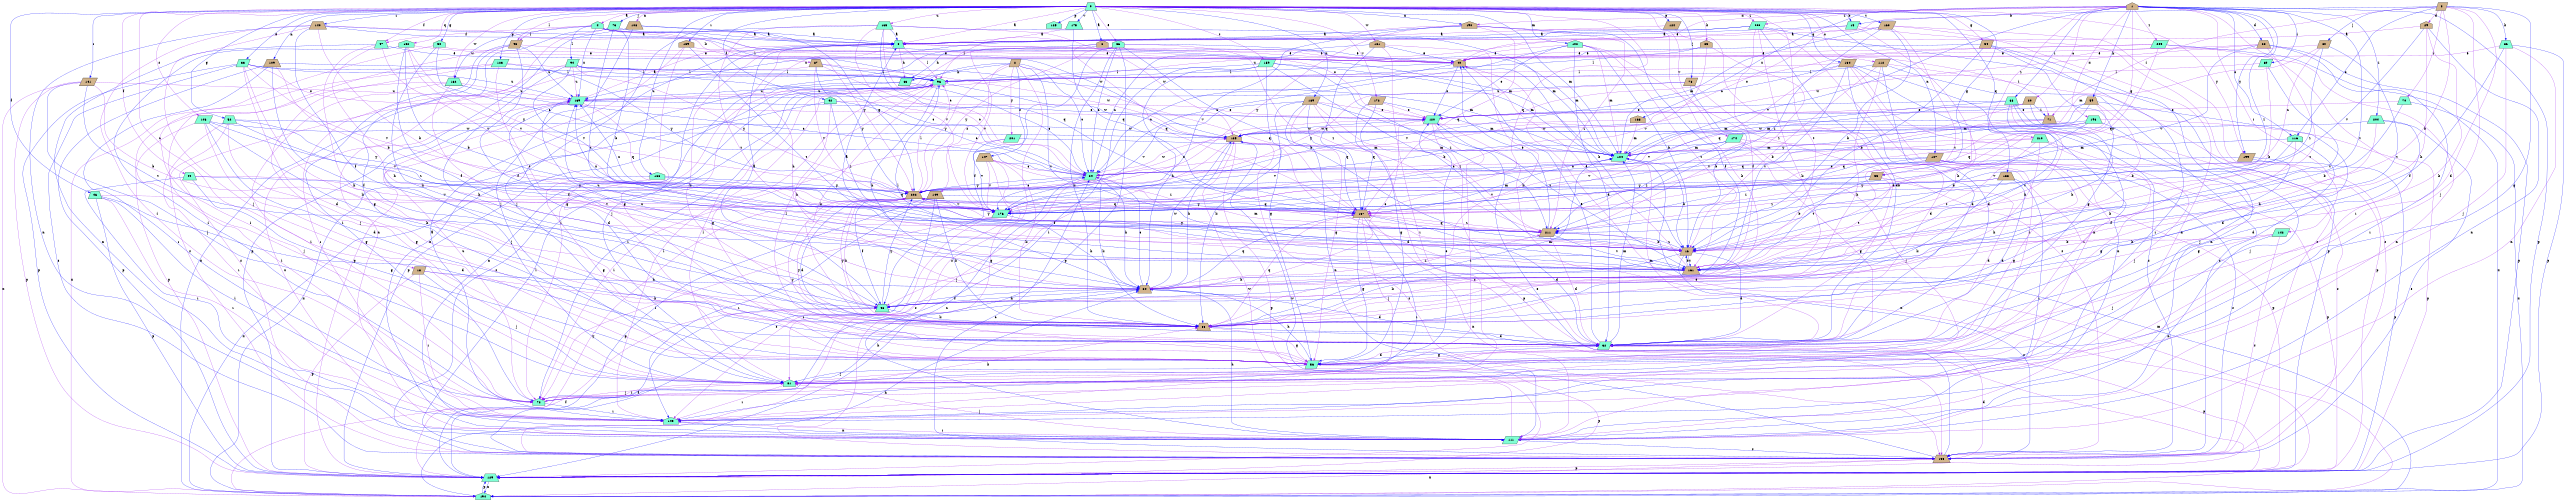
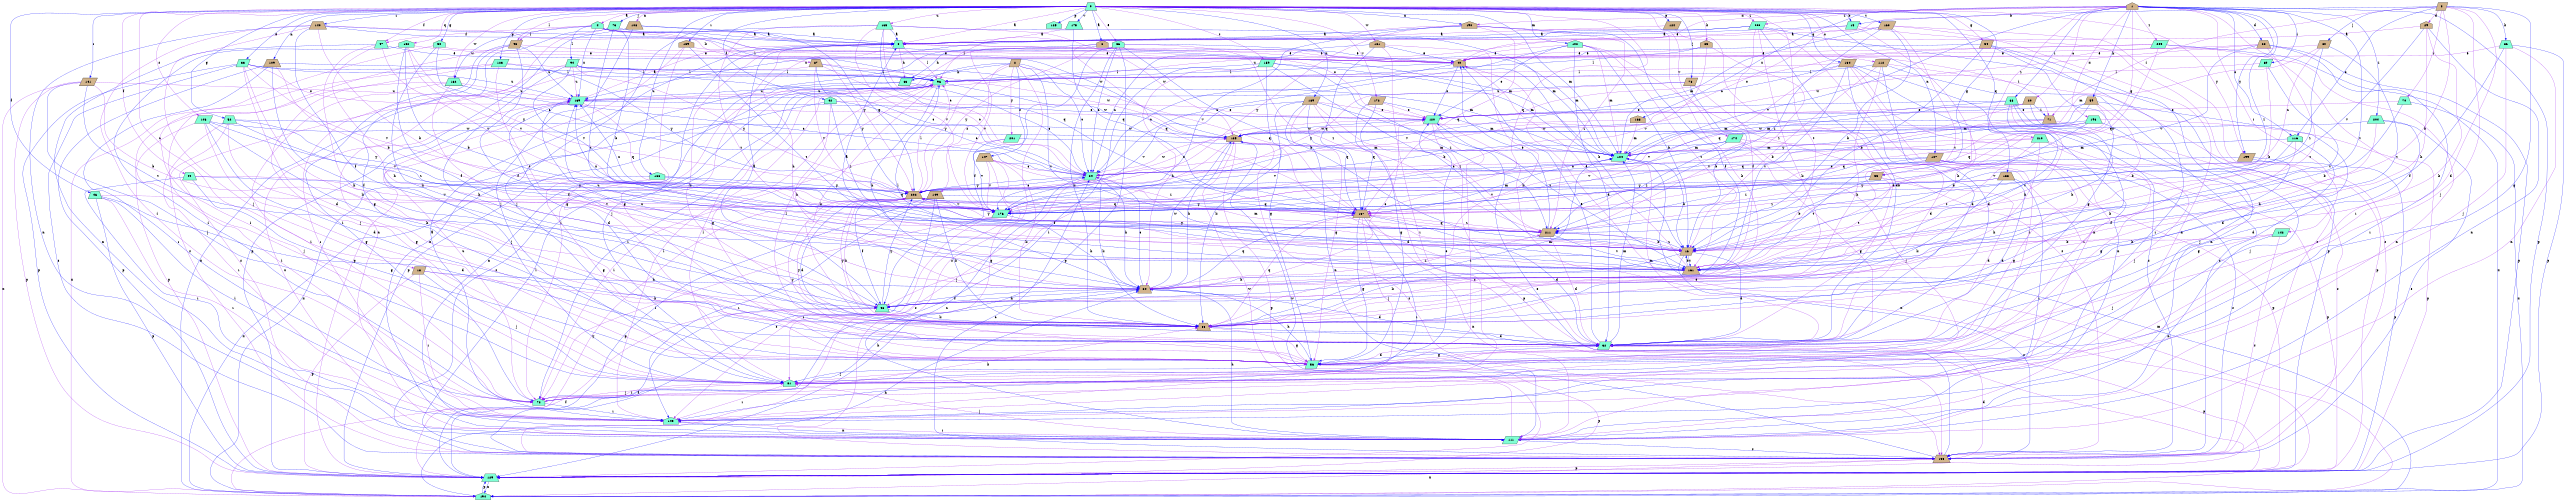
edge "159" -> "64": color blue -> purple
